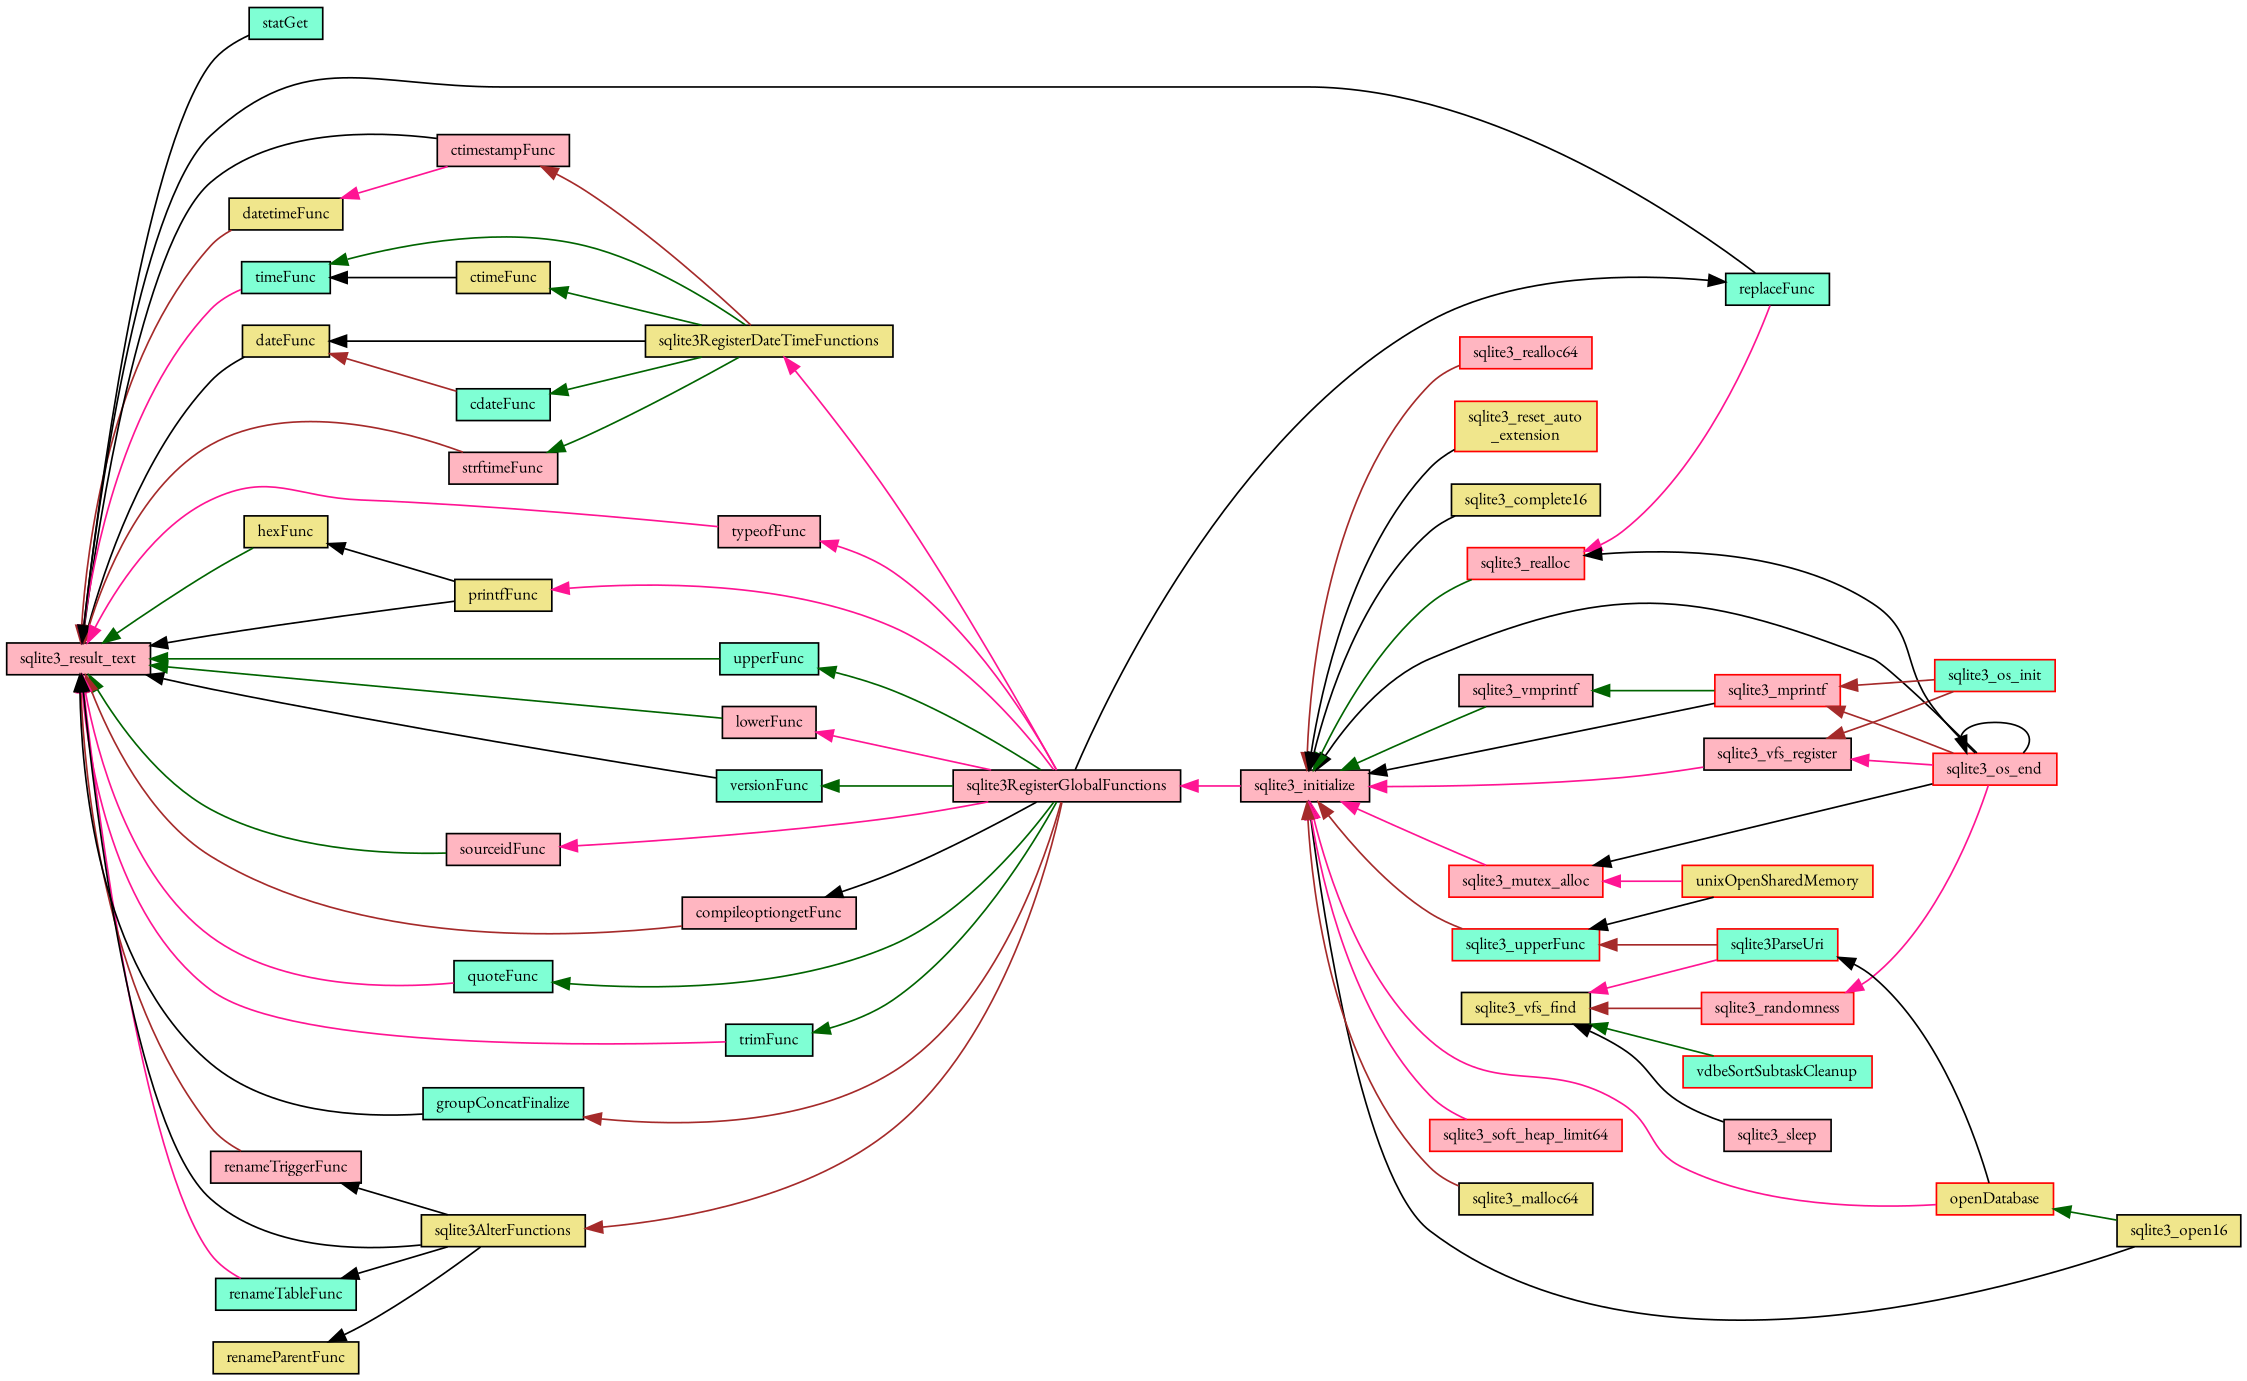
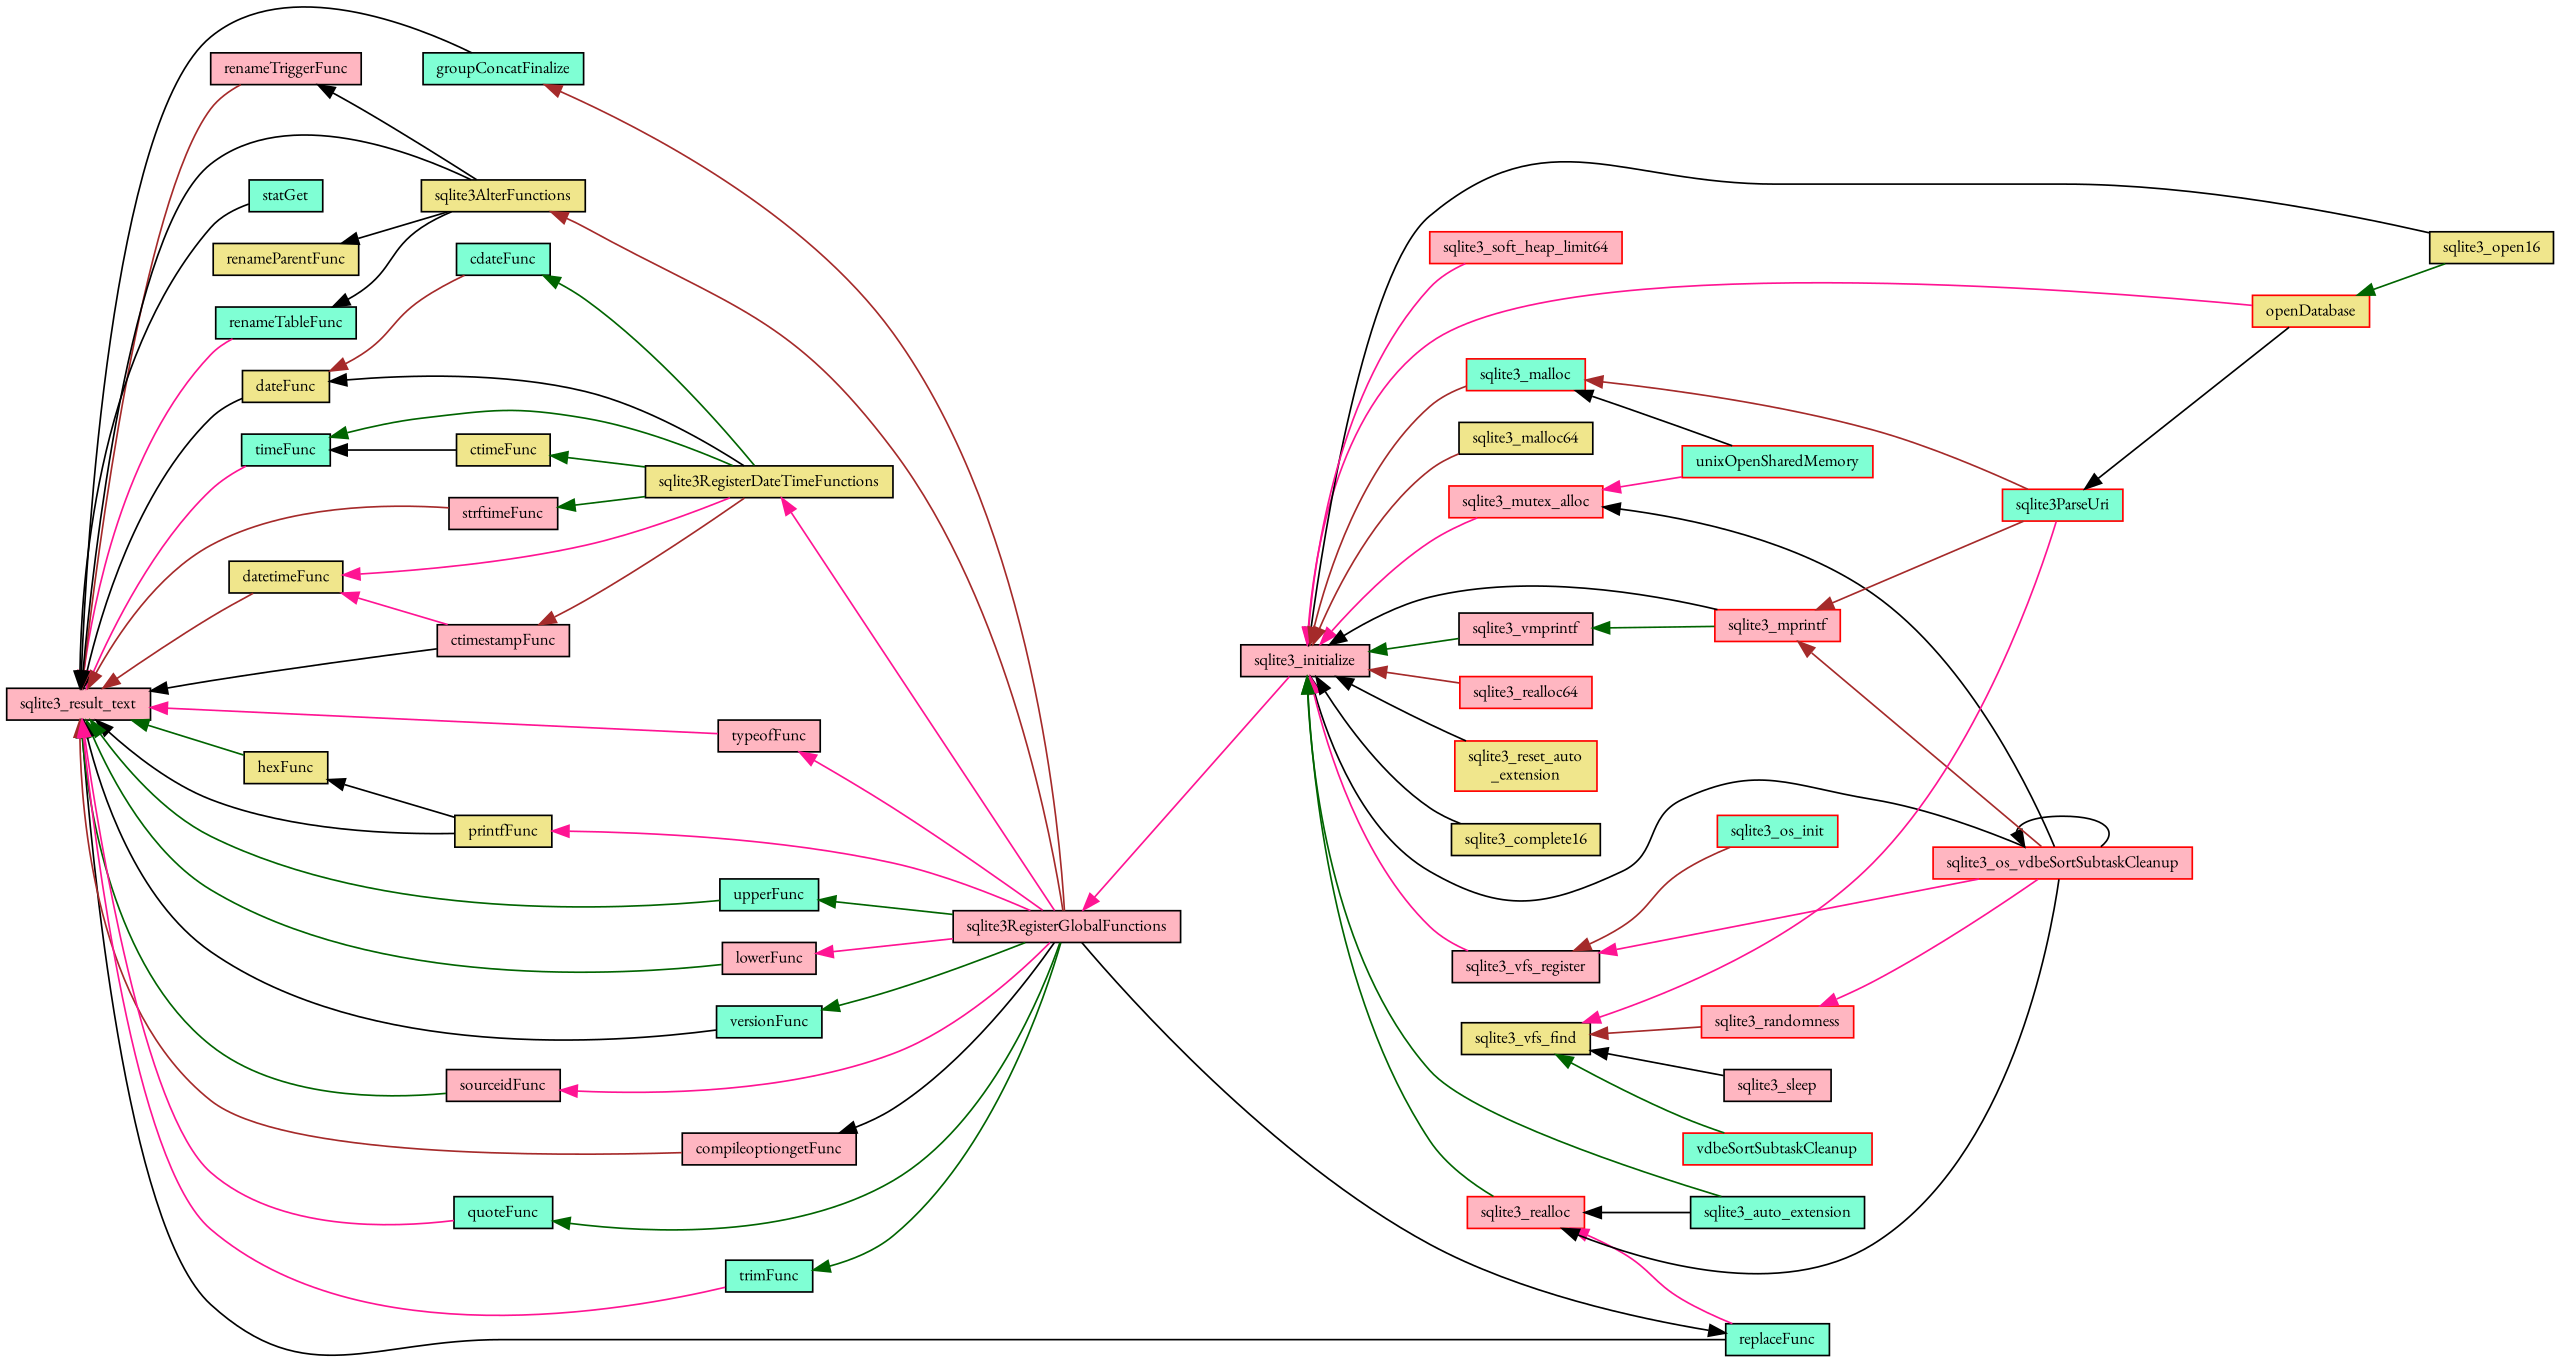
edge "sqlite3RegisterDateTimeFunctions" -> "datetimeFunc": added
edge "sqlite3_os_init" -> "sqlite3_mprintf": now "sqlite3ParseUri" -> "sqlite3_mprintf"
node "sqlite3_os_end": label "sqlite3_os_end" -> "sqlite3_os_vdbeSortSubtaskCleanup"
node "unixOpenSharedMemory": fillcolor khaki -> aquamarine
node "sqlite3_upperFunc": label "sqlite3_upperFunc" -> "sqlite3_malloc"
node "sqlite3_auto_extension": added
